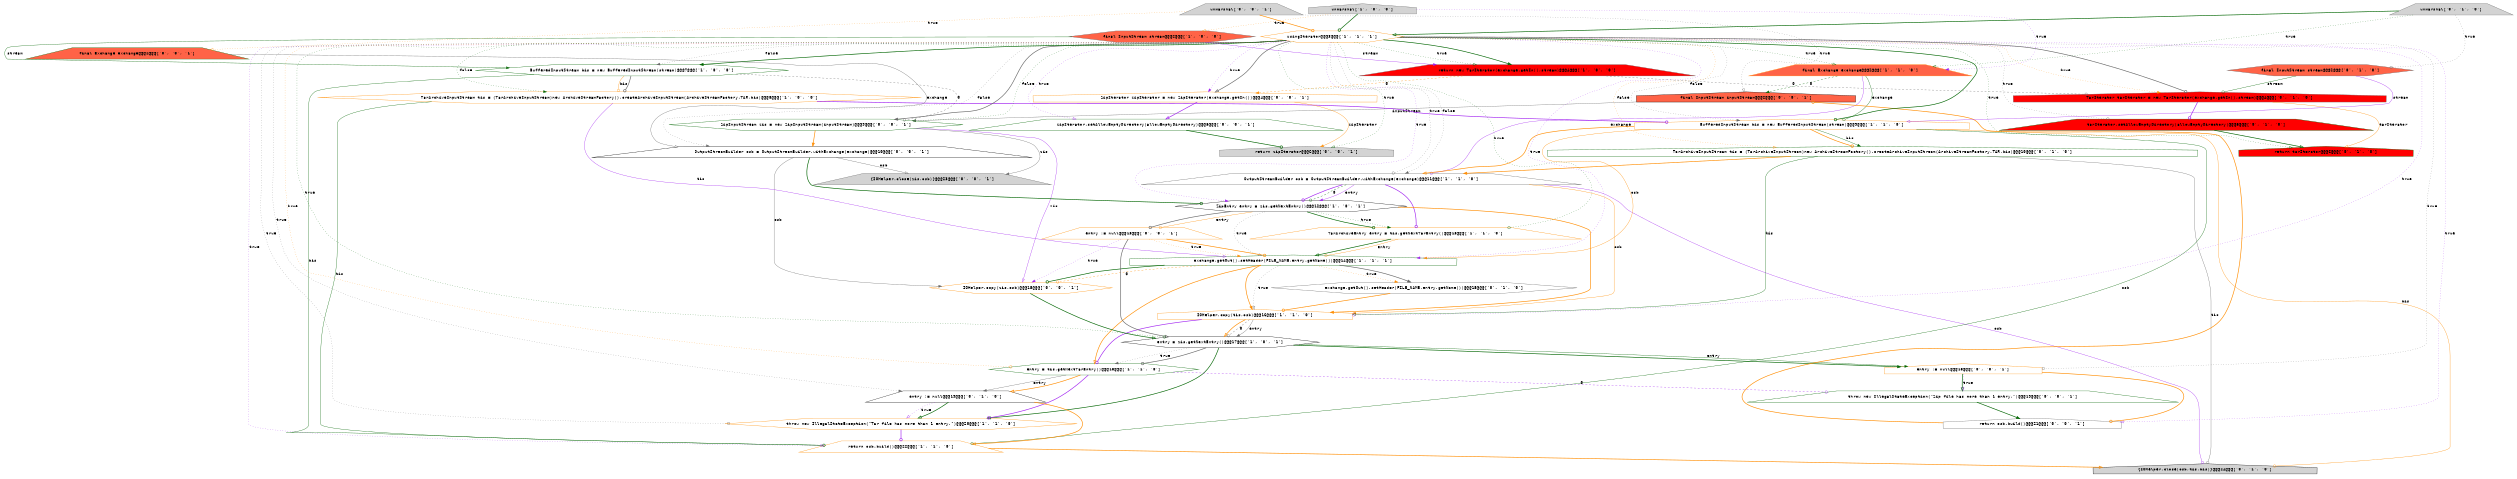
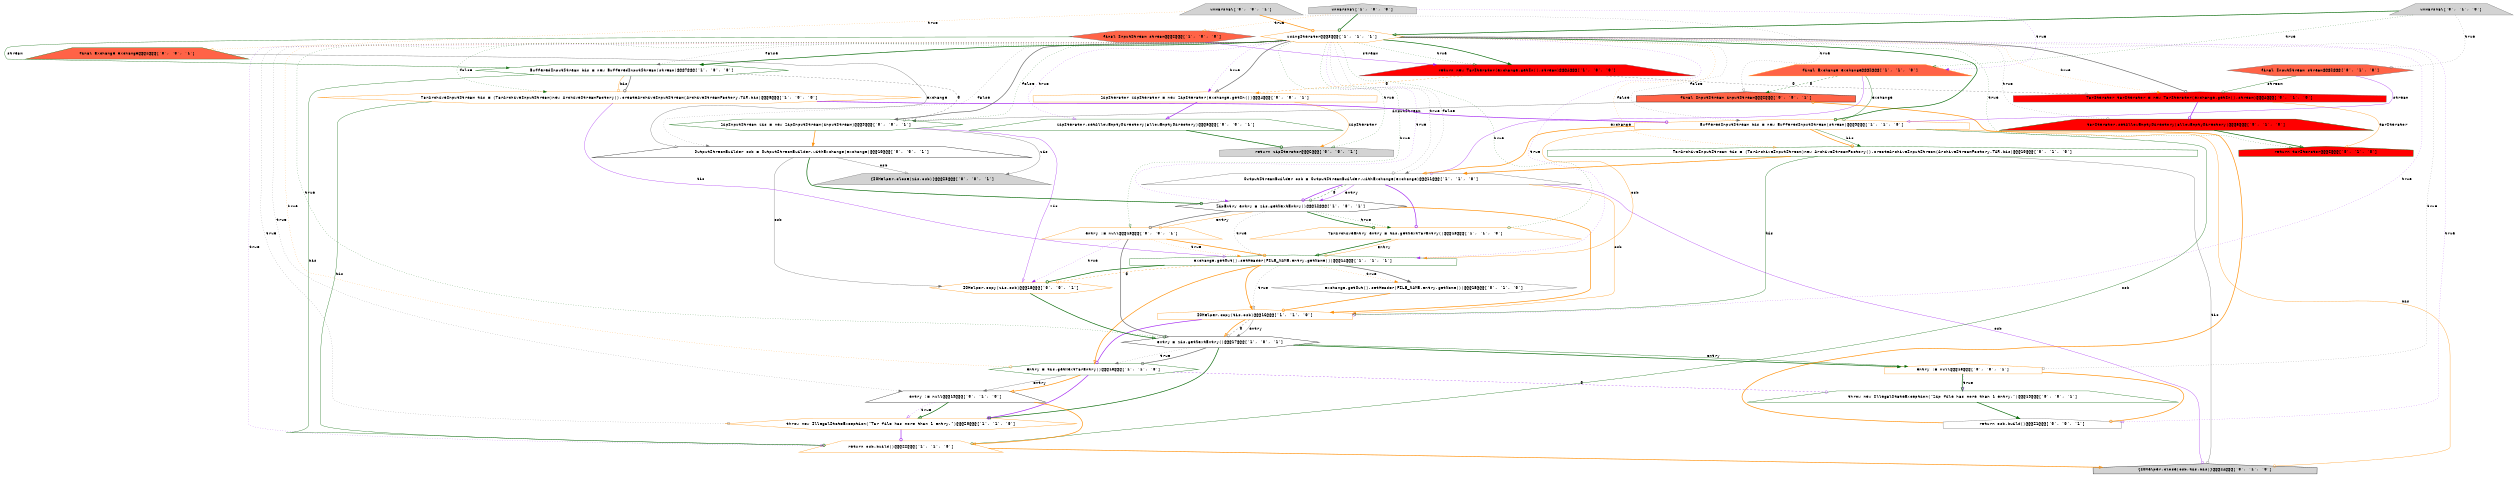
edge "usingIterator@@@3@@@['1', '1', '1']" -> "final Exchange exchange@@@2@@@['1', '1', '0']": now "usingIterator@@@3@@@['1', '1', '1']" -> "entry != null@@@13@@@['0', '0', '1']"
